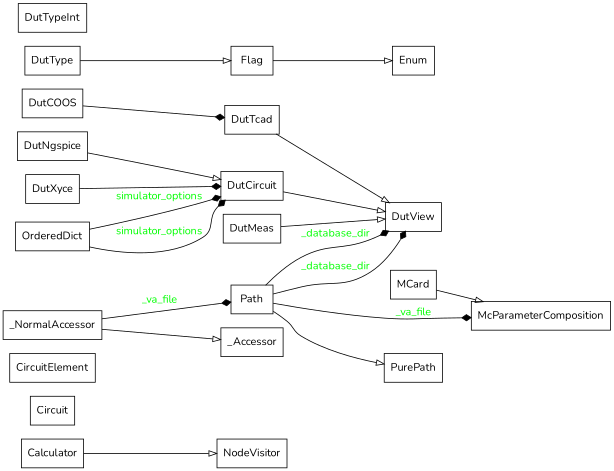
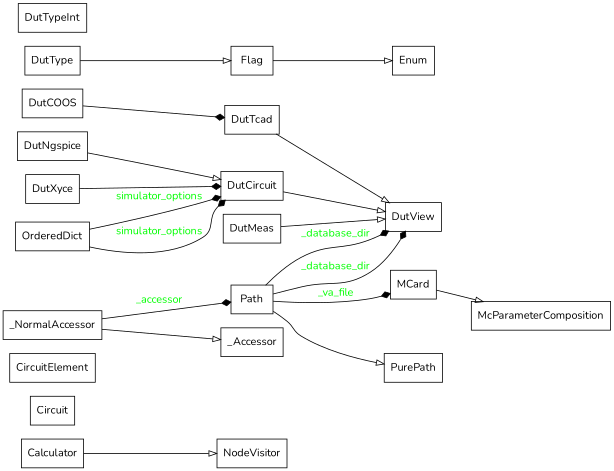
edge "_NormalAccessor" -> "Path": label "_va_file" -> "_accessor"
edge "Path" -> "McParameterComposition": now "Path" -> "MCard"
